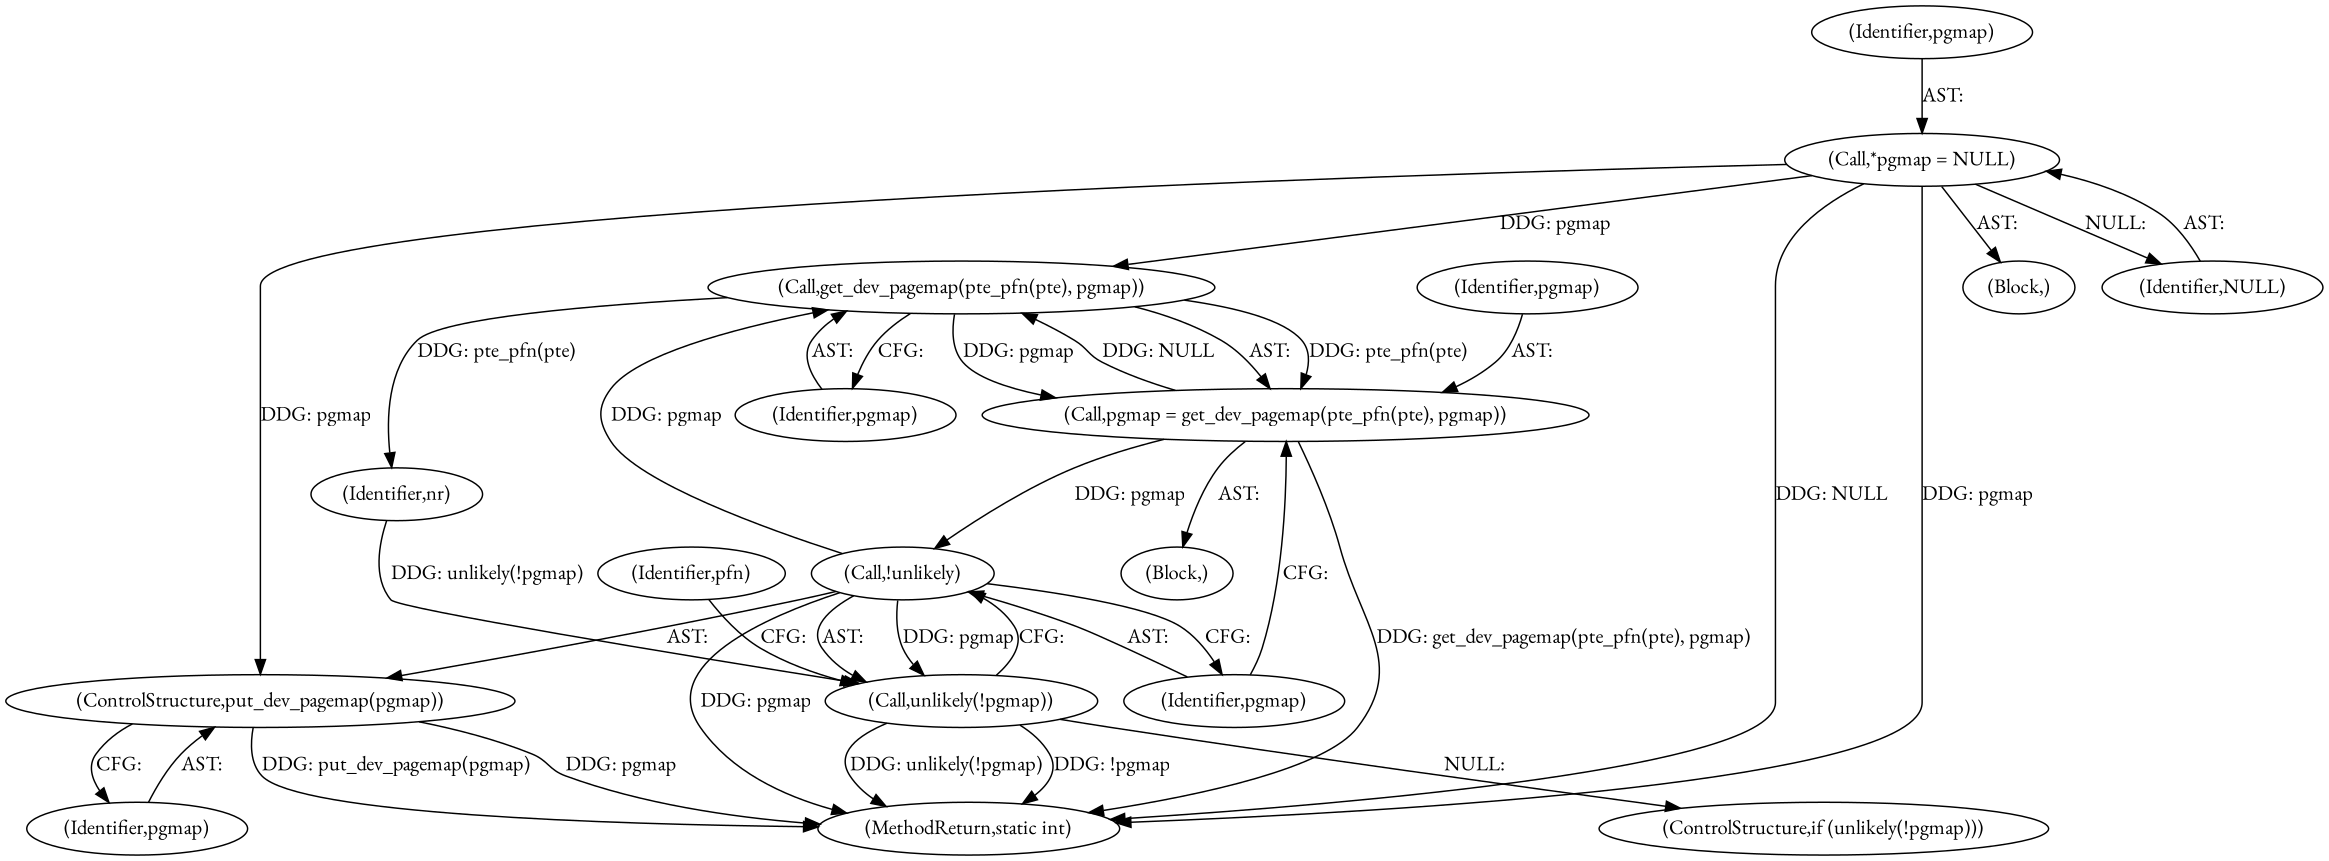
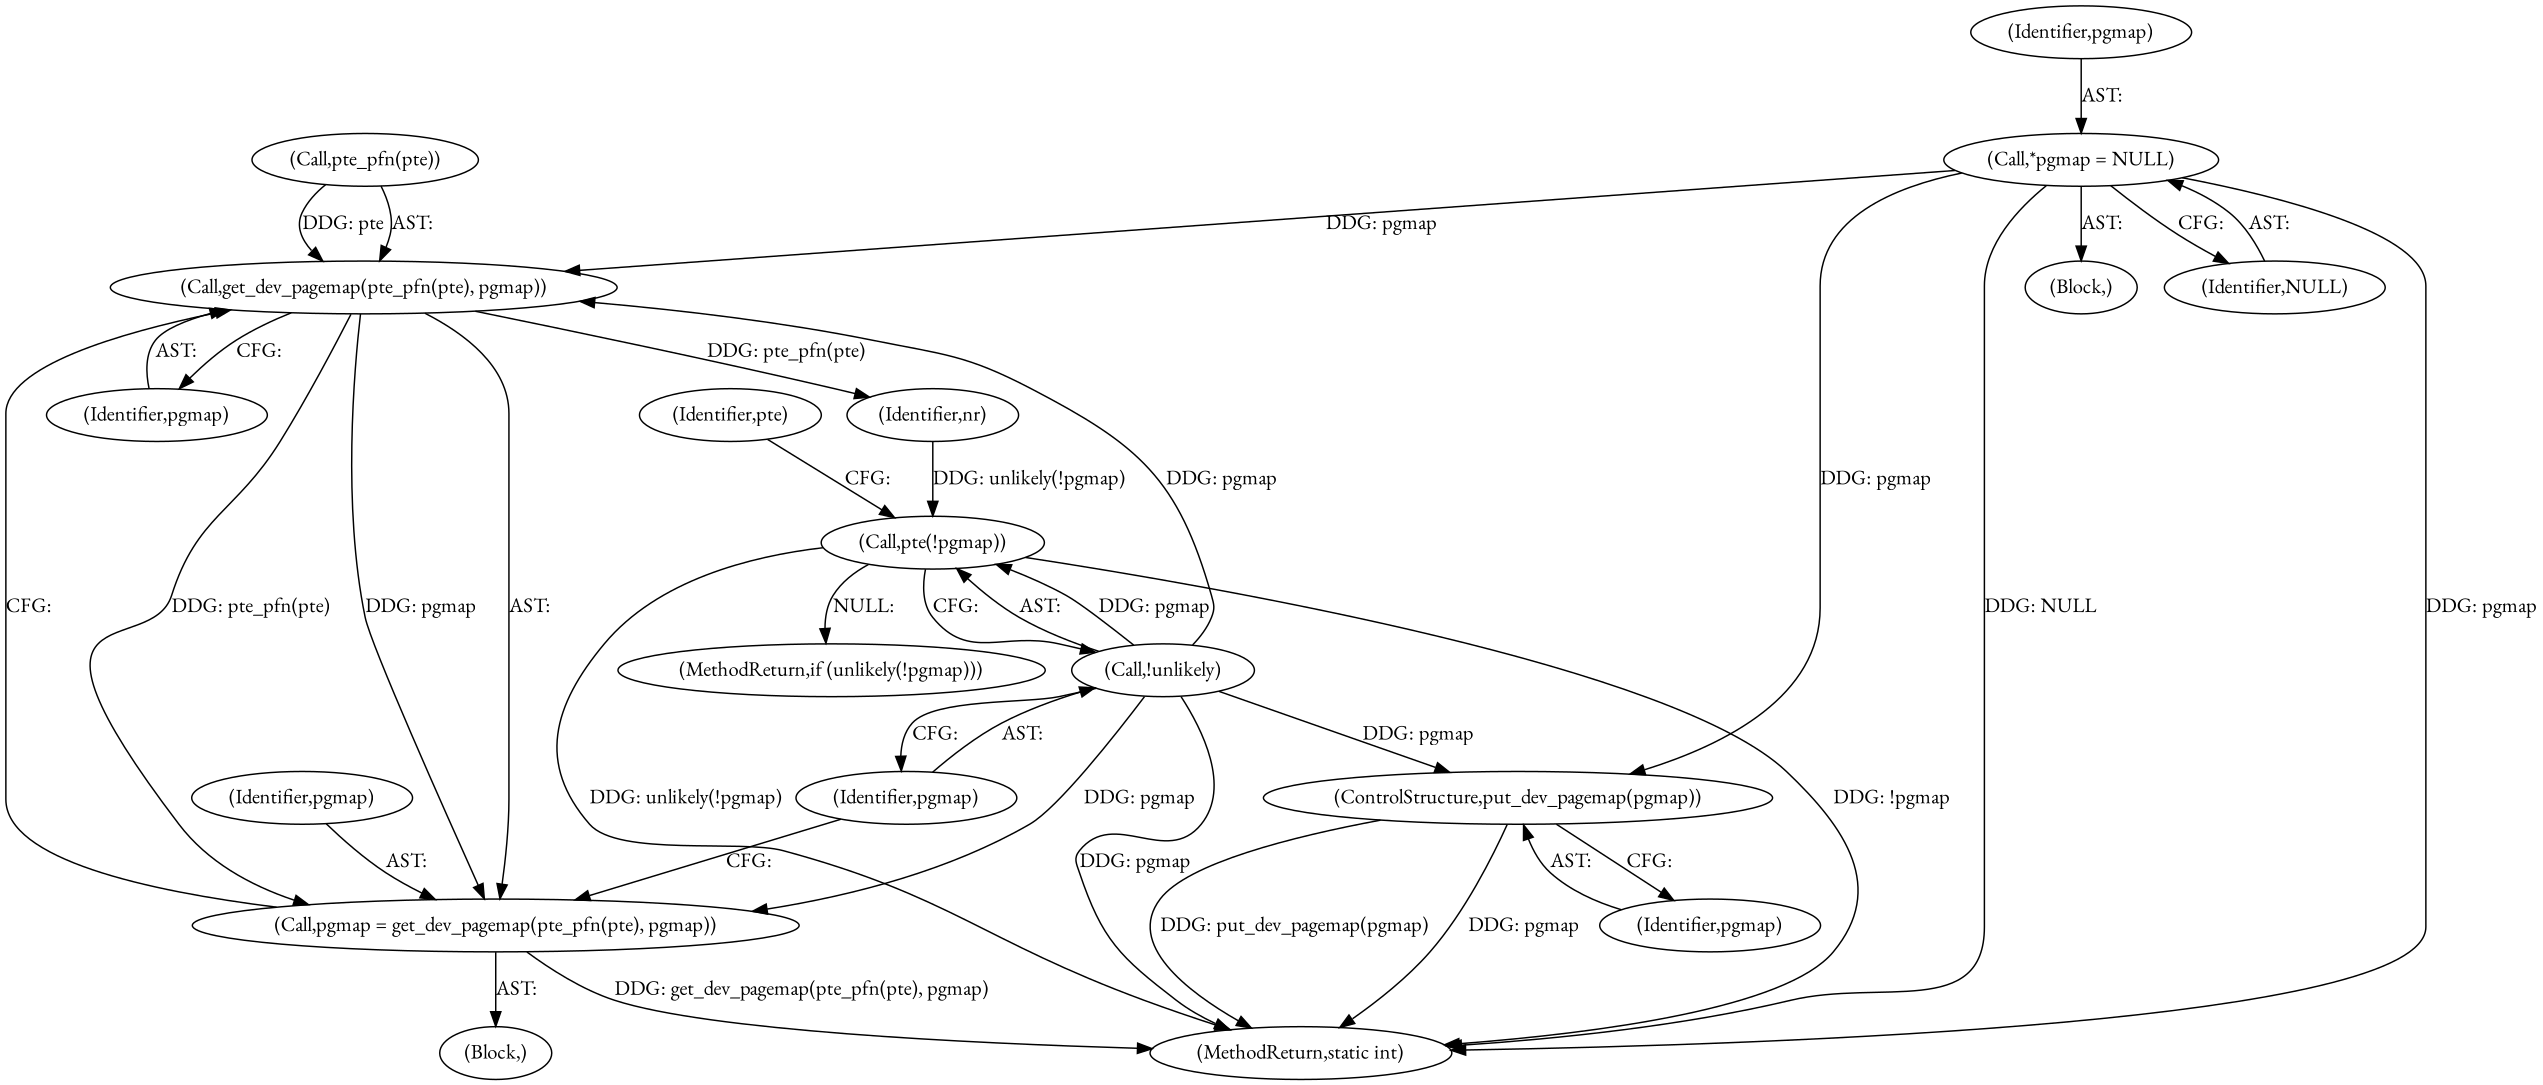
node "(Call,pte_pfn(pte))": added
edge "(Call,*pgmap = NULL)" -> "(Identifier,NULL)": label "NULL: " -> "CFG: "
edge "(Call,pgmap = get_dev_pagemap(pte_pfn(pte), pgmap))" -> "(Call,get_dev_pagemap(pte_pfn(pte), pgmap))": label "DDG: NULL" -> "CFG: "
edge "(Call,pgmap = get_dev_pagemap(pte_pfn(pte), pgmap))" -> "(Call,!unlikely)": reversed
node "(Identifier,pfn)": label "(Identifier,pfn)" -> "(Identifier,pte)"
edge "(Call,!unlikely)" -> "(ControlStructure,put_dev_pagemap(pgmap))": label "AST: " -> "DDG: pgmap"
node "(Call,unlikely(!pgmap))": label "(Call,unlikely(!pgmap))" -> "(Call,pte(!pgmap))"
node "(ControlStructure,if (unlikely(!pgmap)))": label "(ControlStructure,if (unlikely(!pgmap)))" -> "(MethodReturn,if (unlikely(!pgmap)))"
